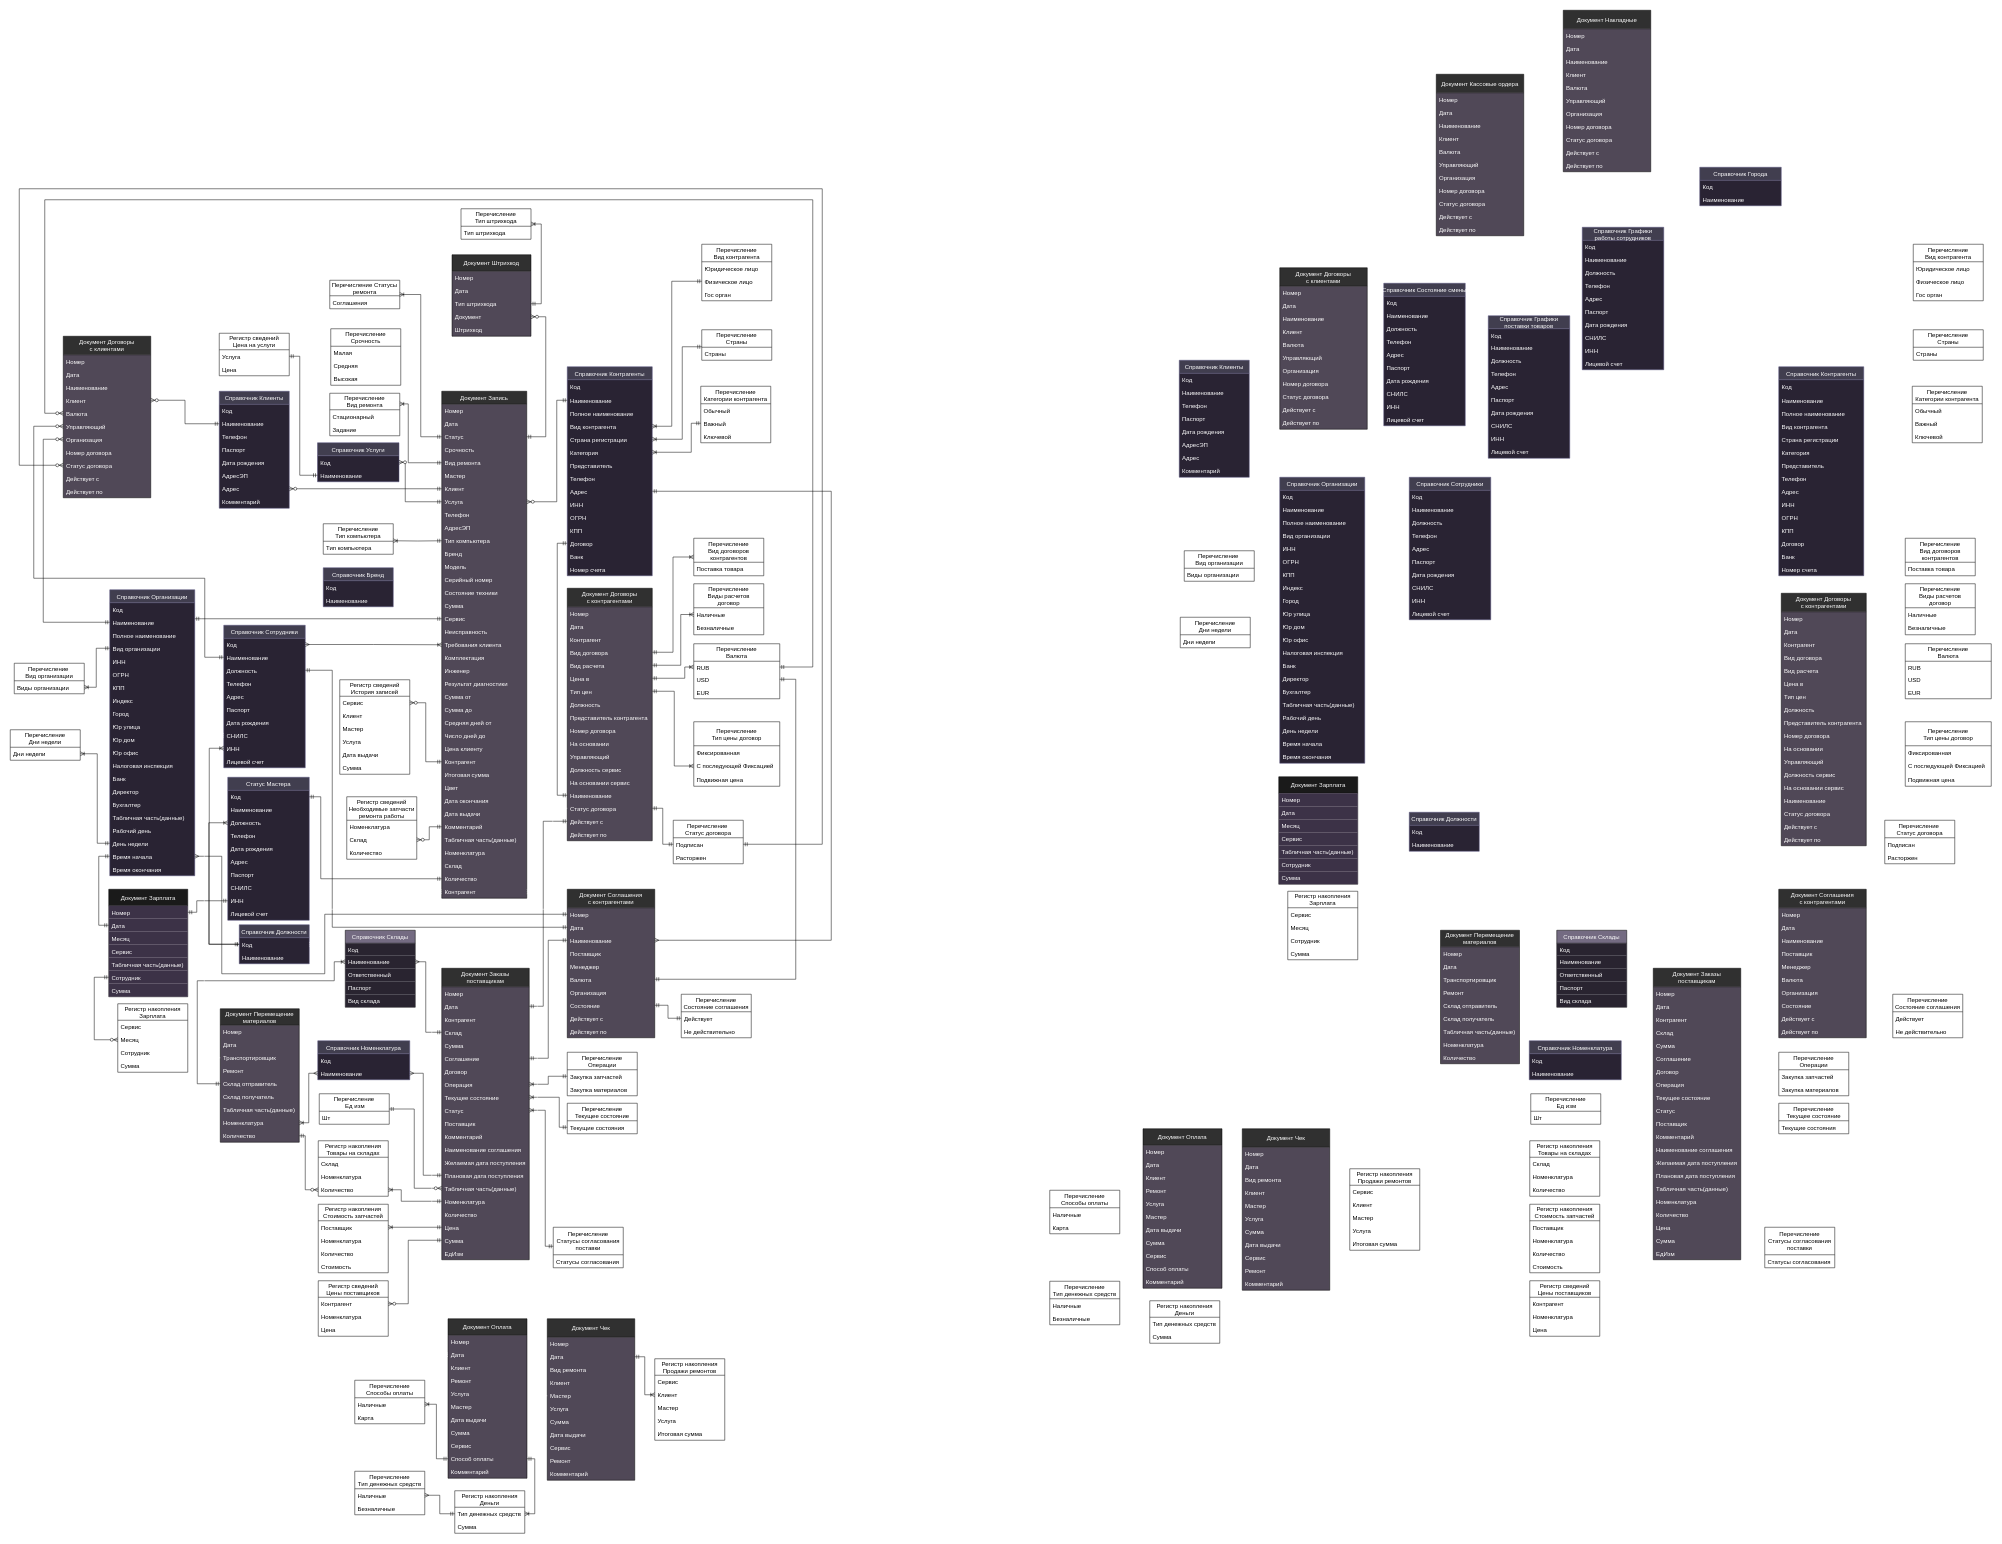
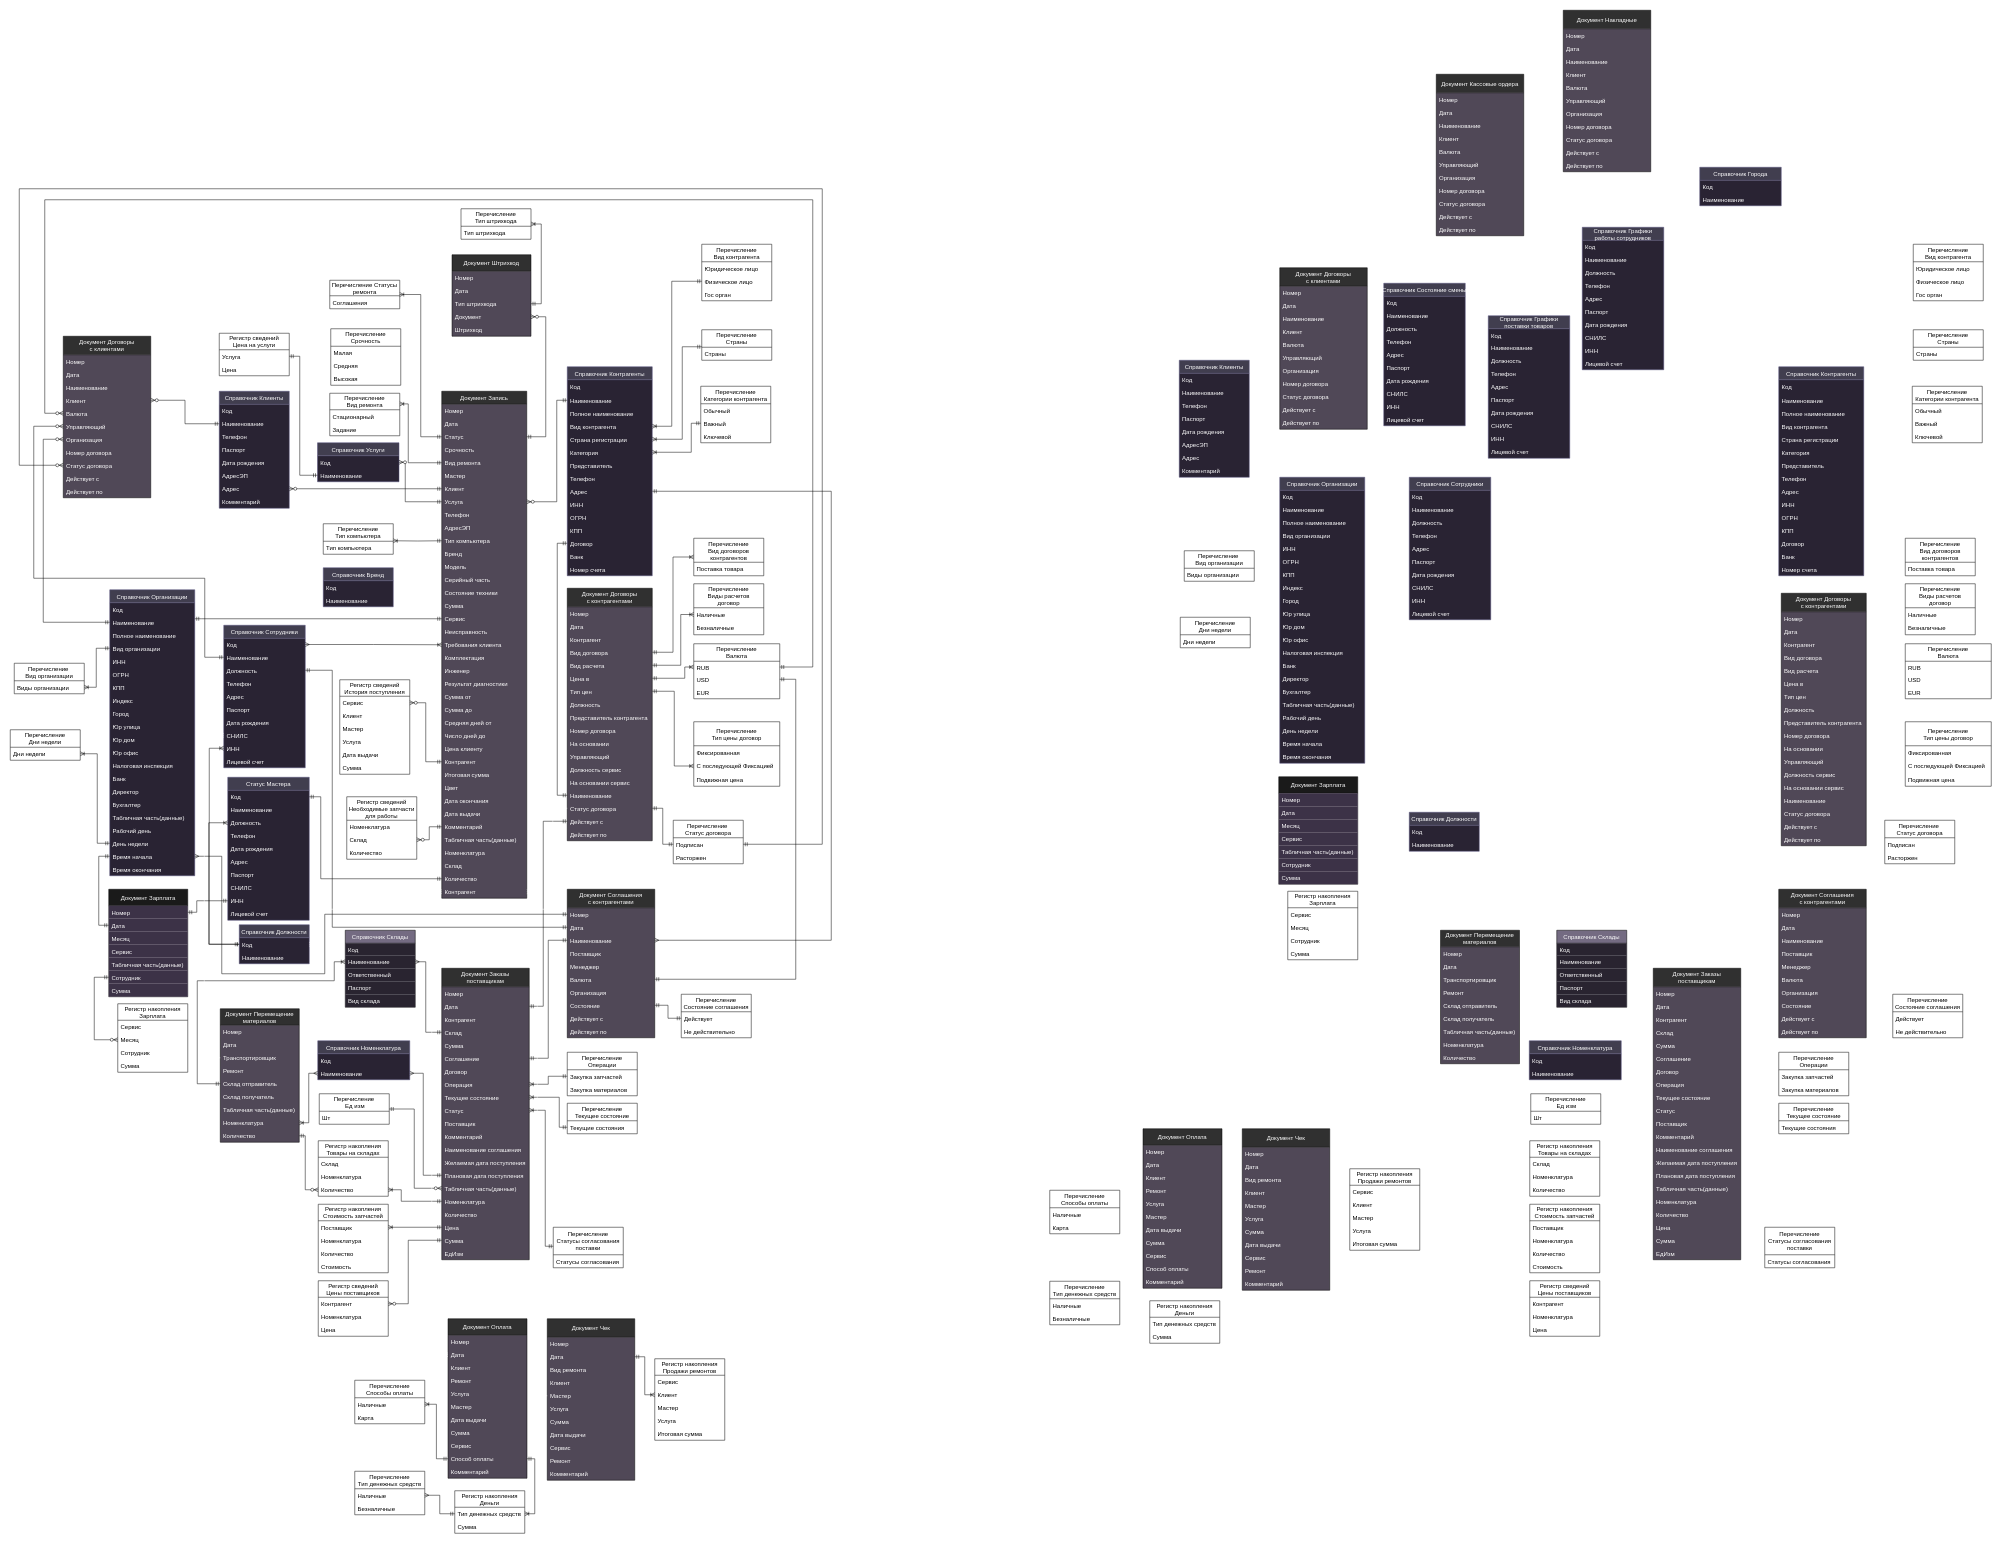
node "Серийный номер": label "Серийный номер" -> "Серийный часть"
node "Регистр сведений История записей": label "Регистр сведений История записей" -> "Регистр сведений История поступления"
node "Регистр сведений Необходимые запчасти ремонта работы": label "Регистр сведений Необходимые запчасти ремонта работы" -> "Регистр сведений Необходимые запчасти для работы"
